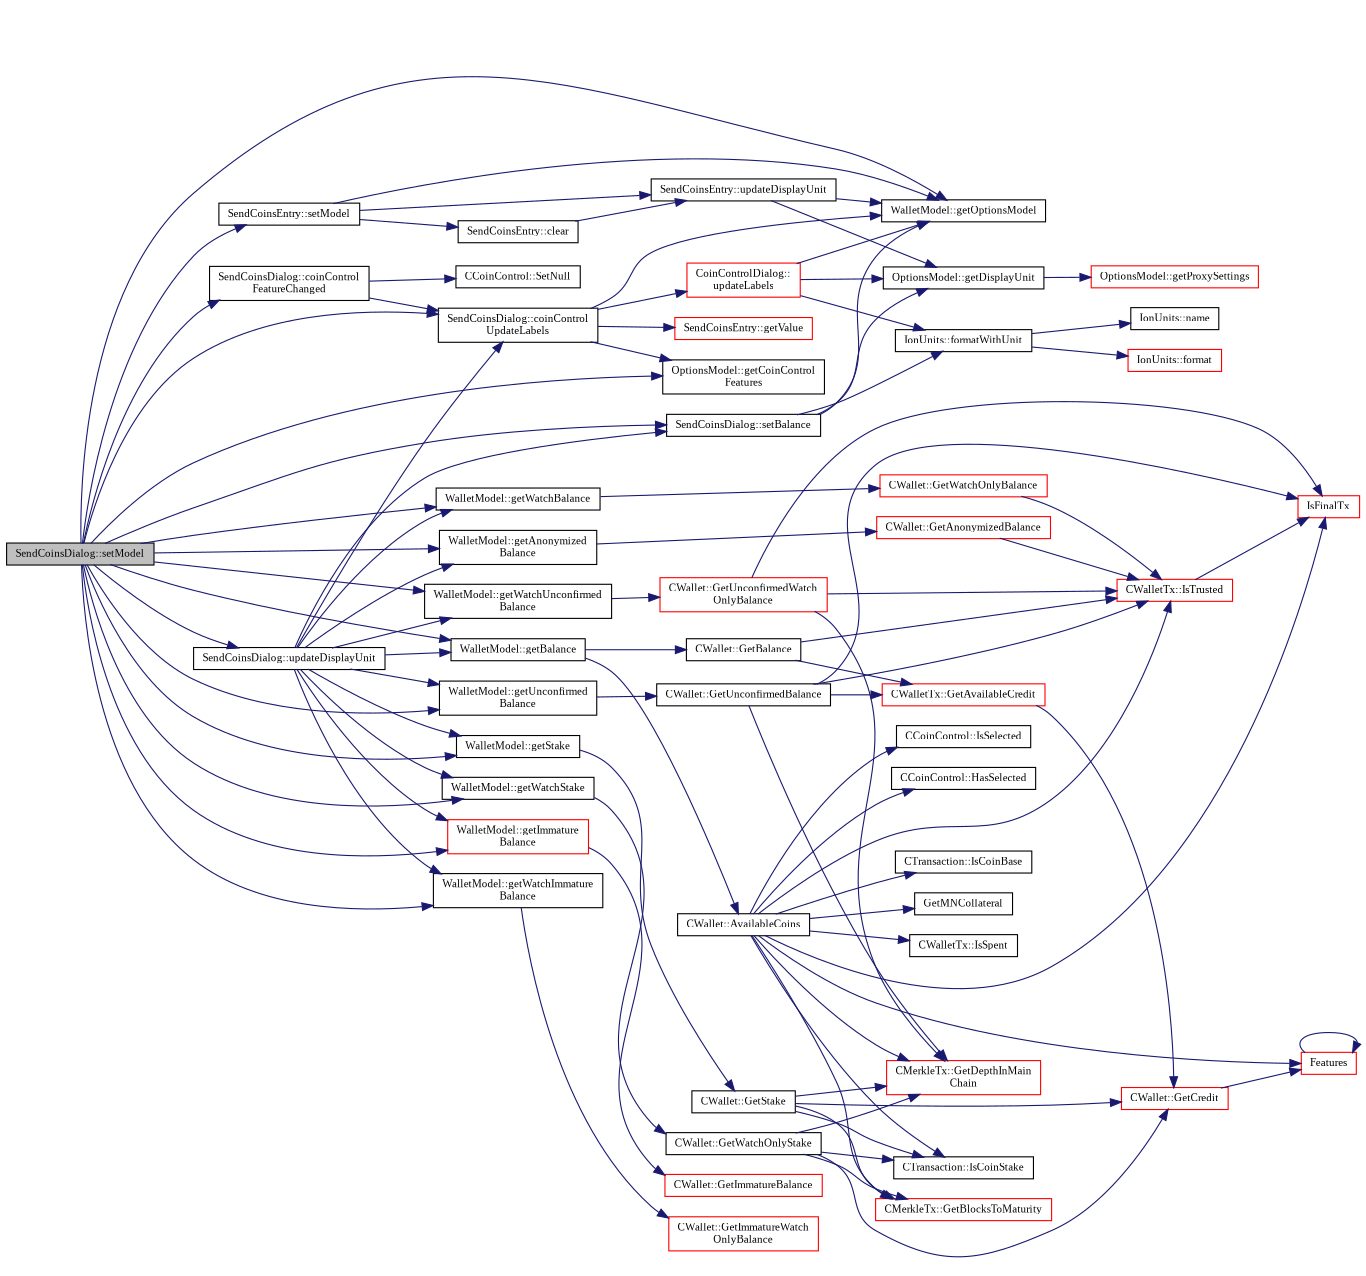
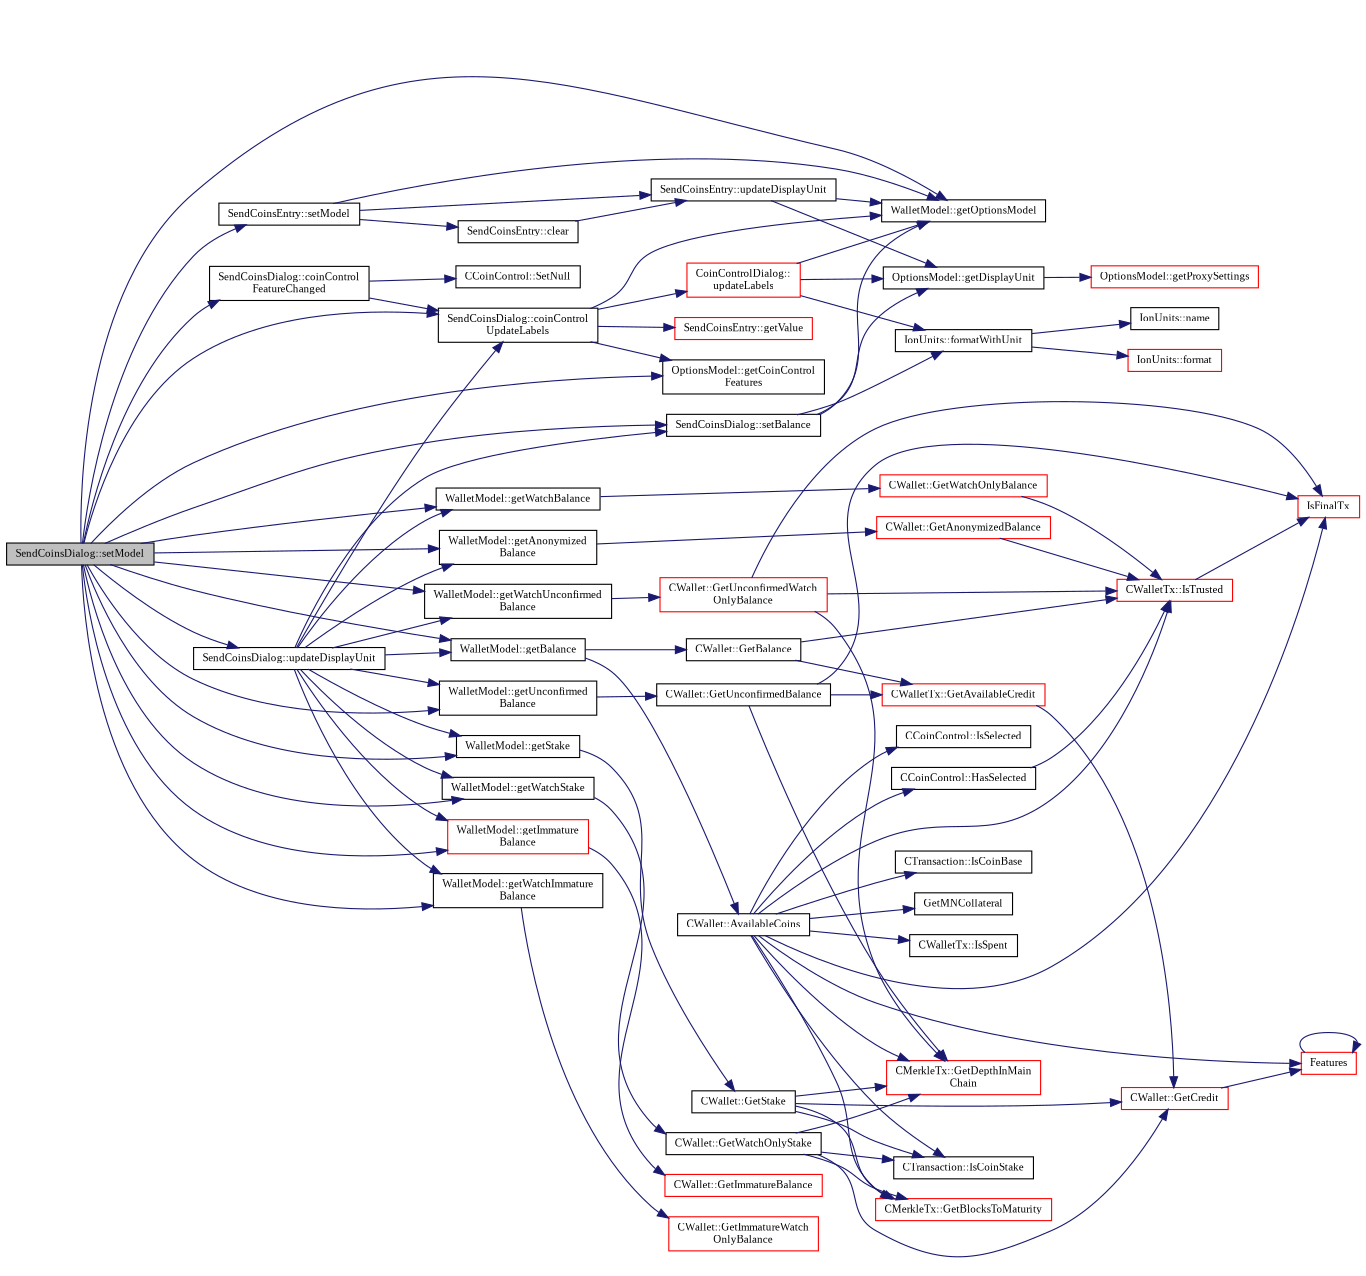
edge "CWallet::GetUnconfirmedBalance" -> "CWalletTx::IsTrusted": now "CCoinControl::HasSelected" -> "CWalletTx::IsTrusted"
